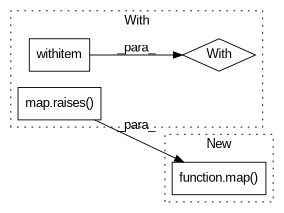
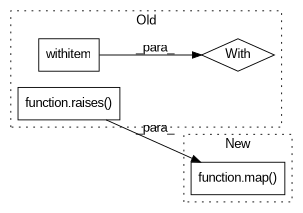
cluster "With": label "With" -> "Old"
node "map.raises()": label "map.raises()" -> "function.raises()"
